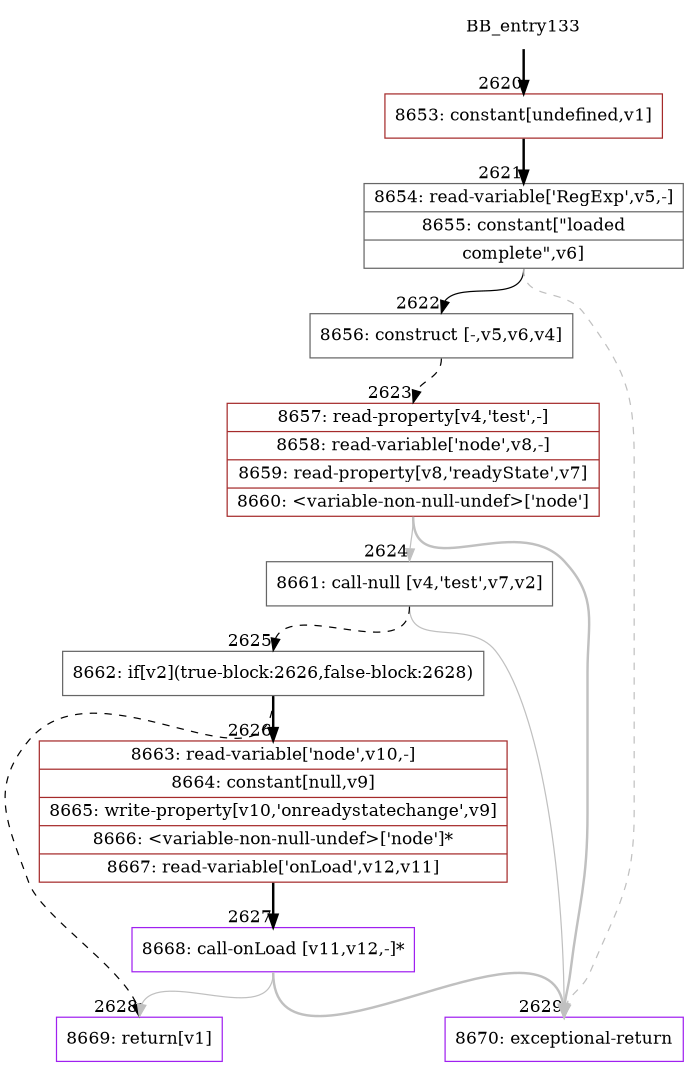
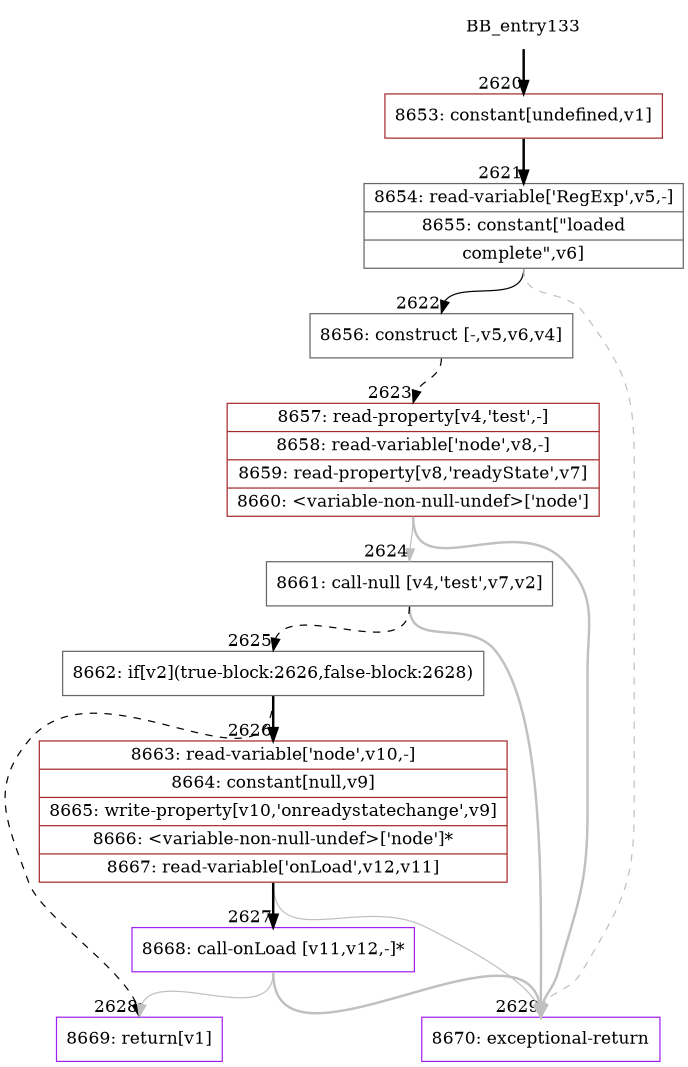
edge "8661: call-null [v4,'test',v7,v2]" -> "8670: exceptional-return": style solid -> bold
edge "8663: read-variable['node',v10,-]" -> "8670: exceptional-return": added
